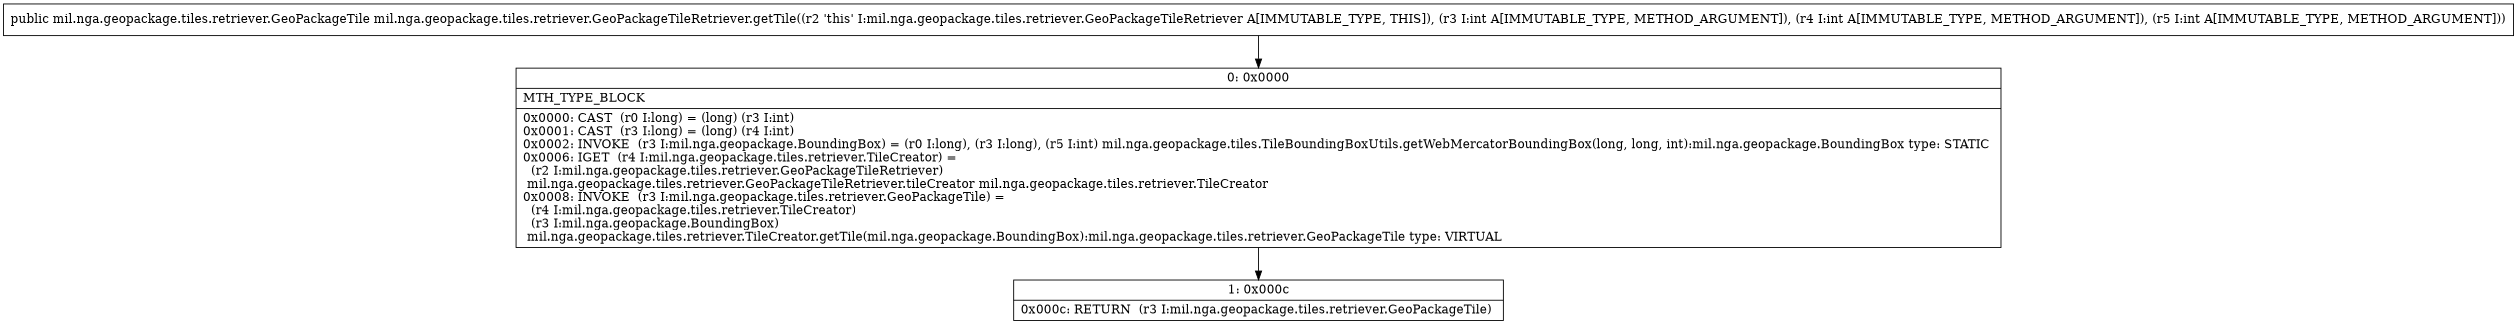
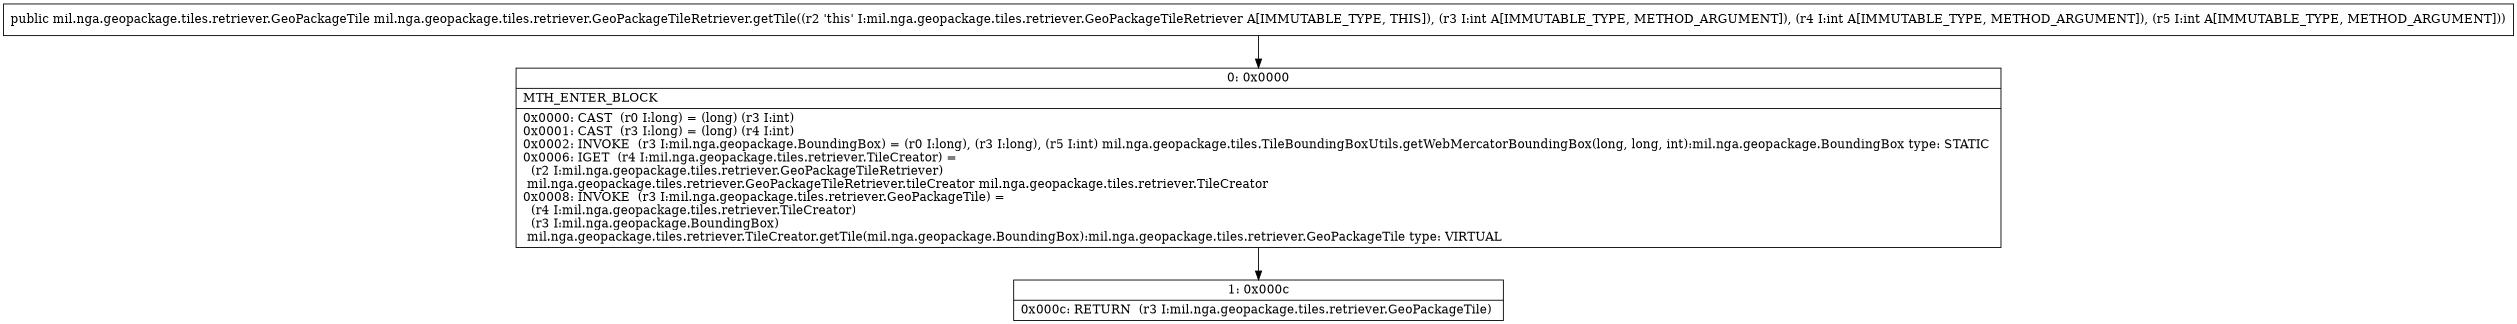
node "0: 0x0000": text "MTH_TYPE_BLOCK" -> "MTH_ENTER_BLOCK"
